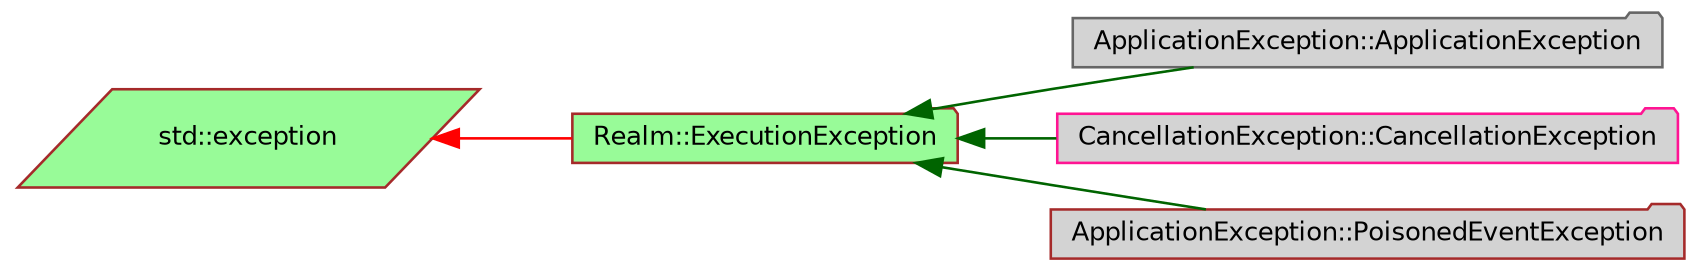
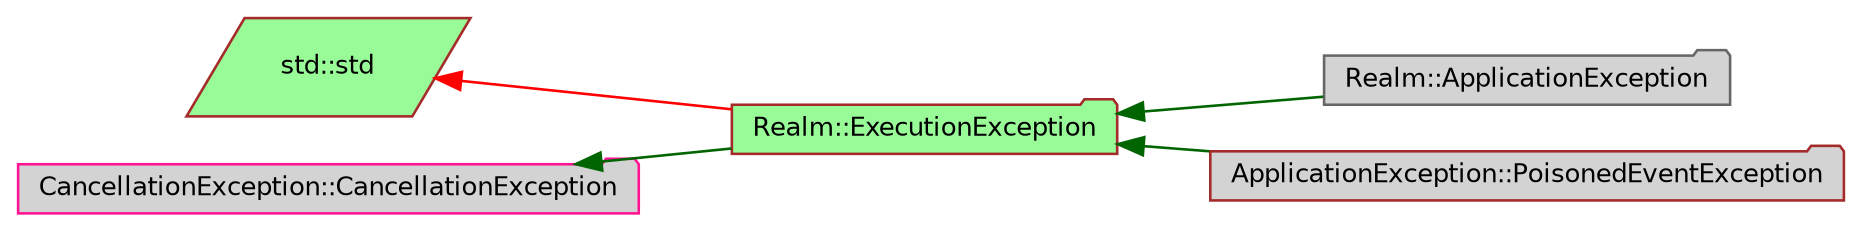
node "ApplicationException::ApplicationException": label "ApplicationException::ApplicationException" -> "Realm::ApplicationException"
node "std::exception": label "std::exception" -> "std::std"
edge "CancellationException::CancellationException" -> "Realm::ExecutionException": reversed
